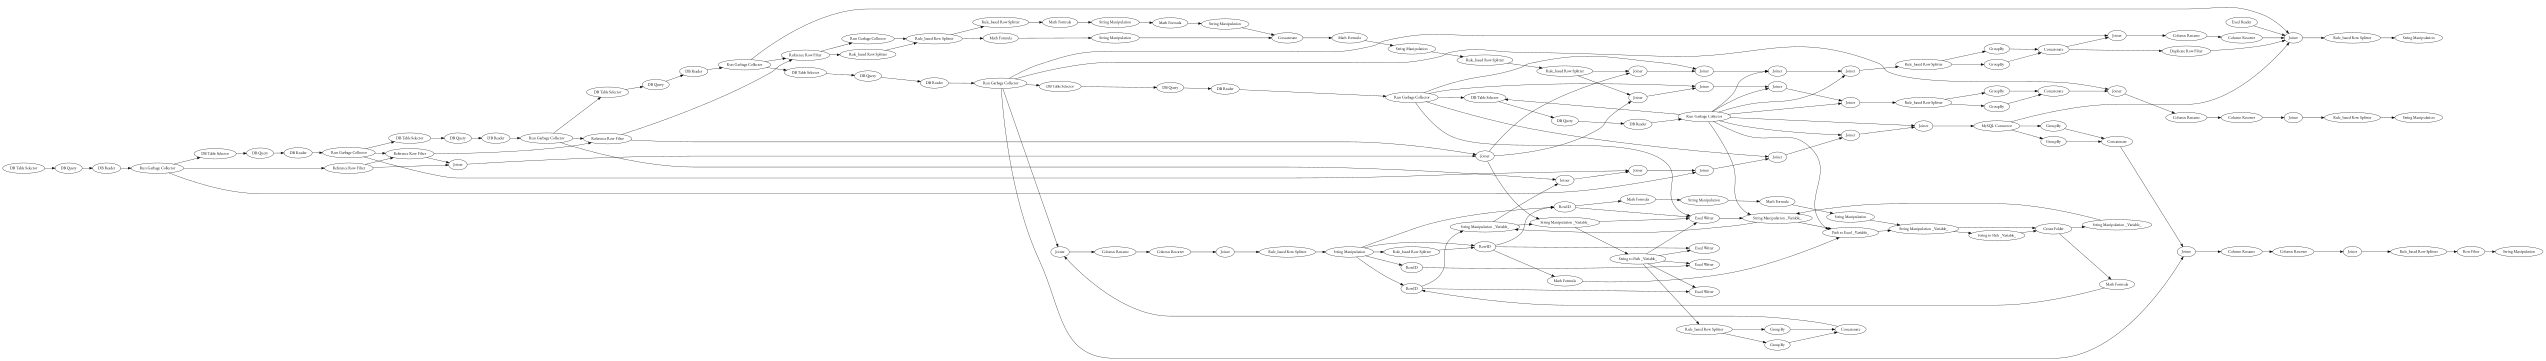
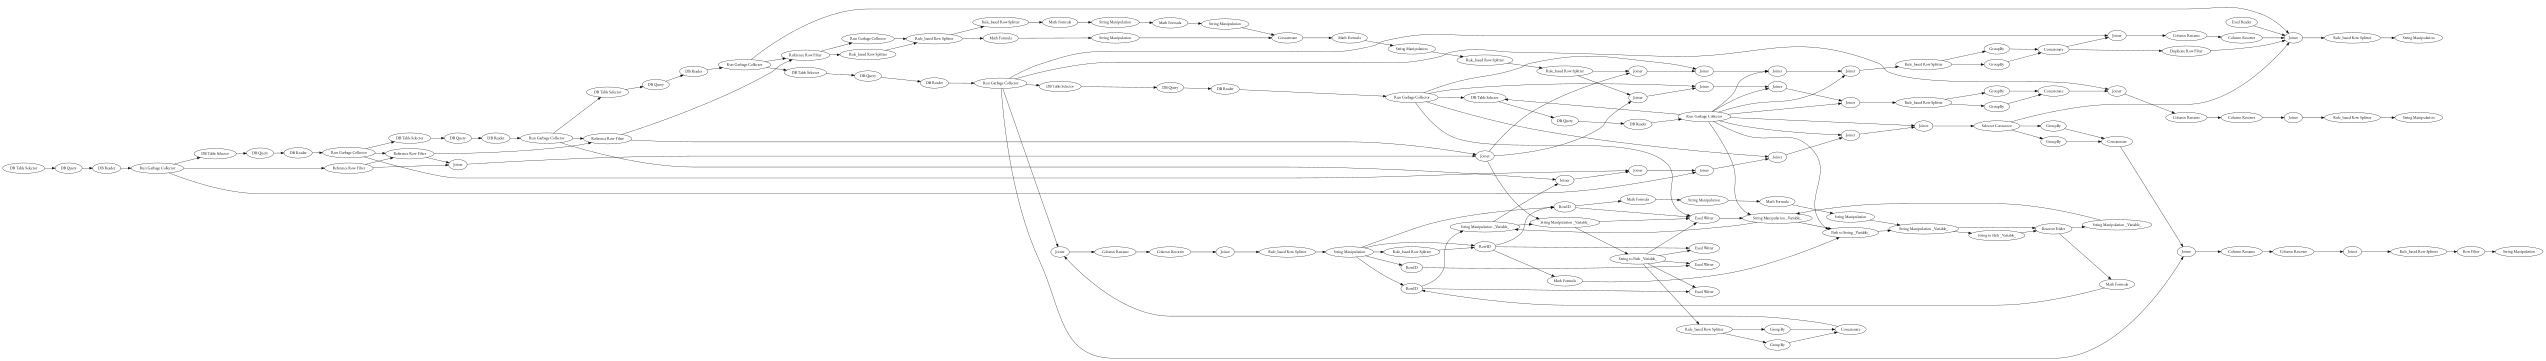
node "MySQL Connector": label "MySQL Connector" -> "Selector Connector"
node "Create Folder": label "Create Folder" -> "Resorter Folder"
node "Path to Excel _Variable_": label "Path to Excel _Variable_" -> "Path to String _Variable_"
